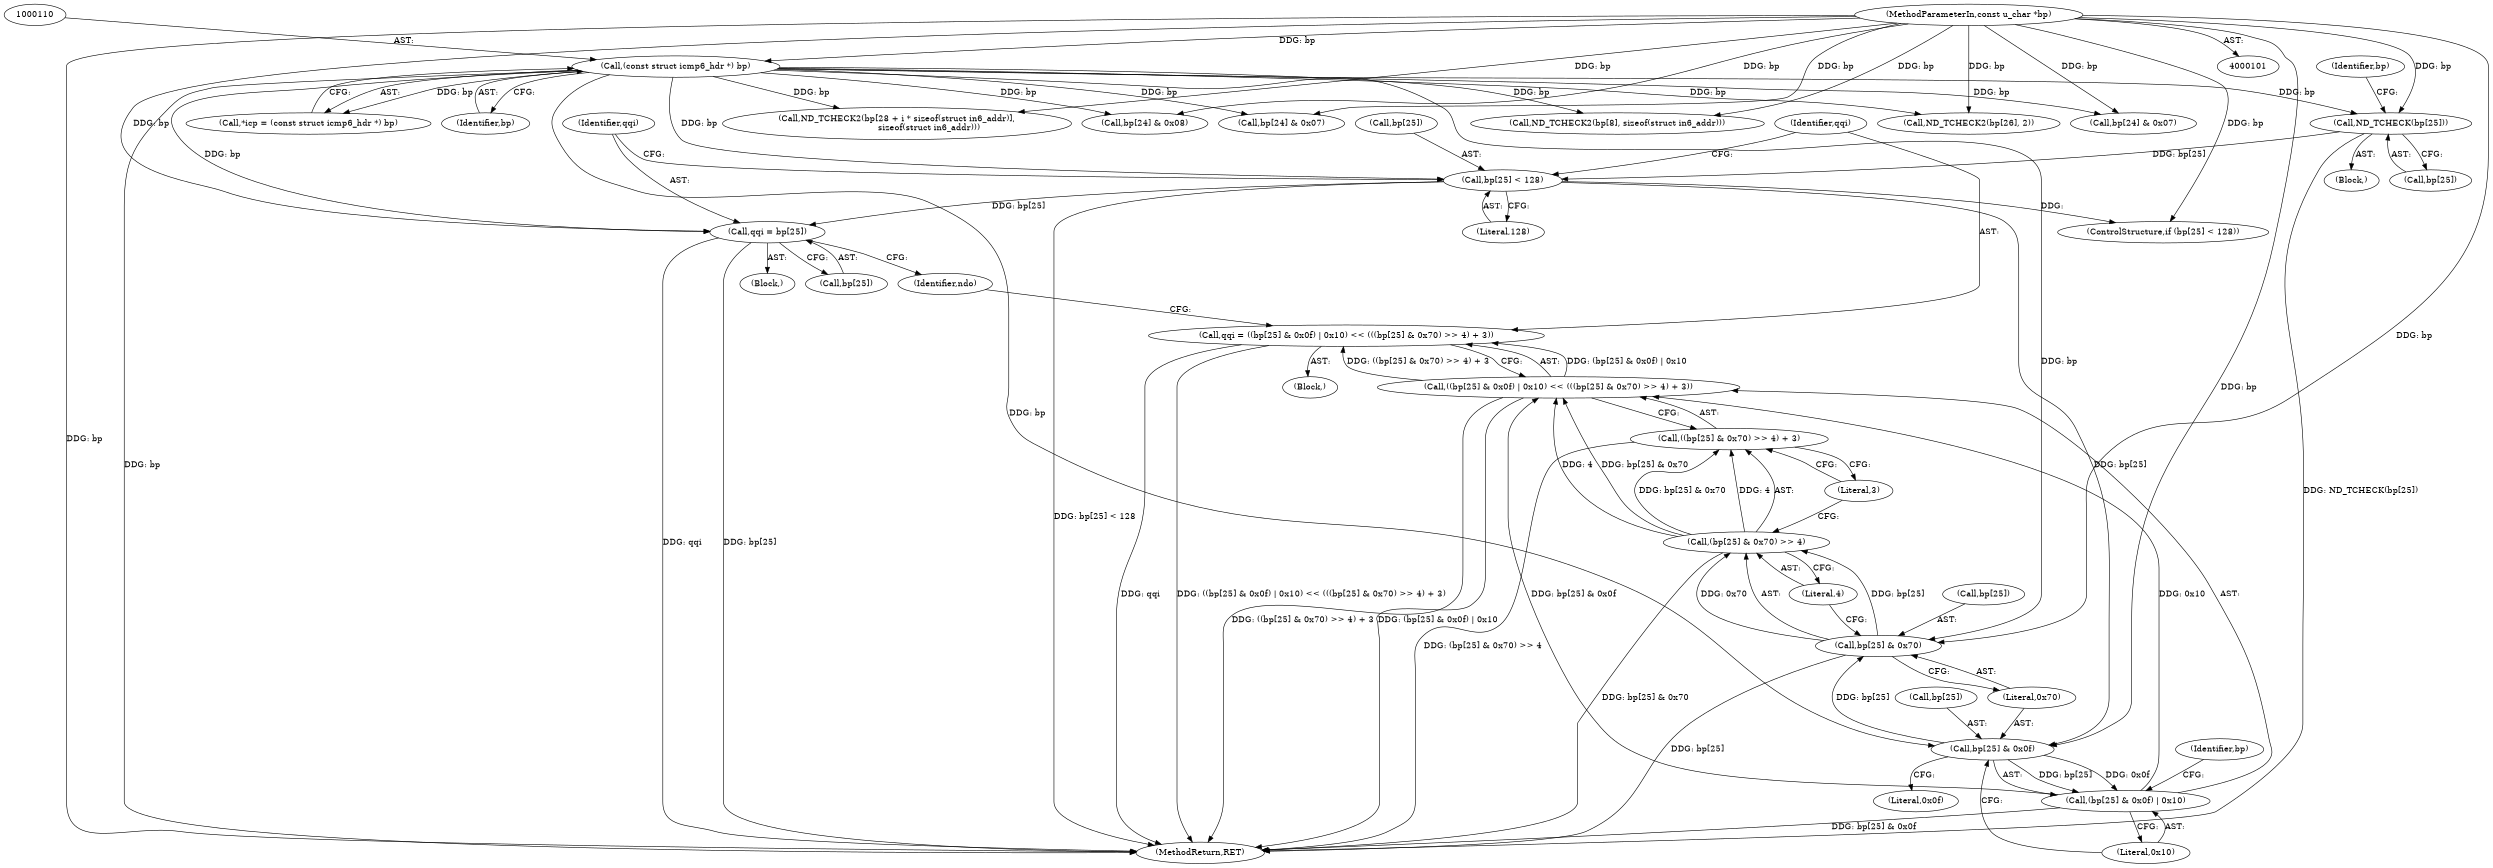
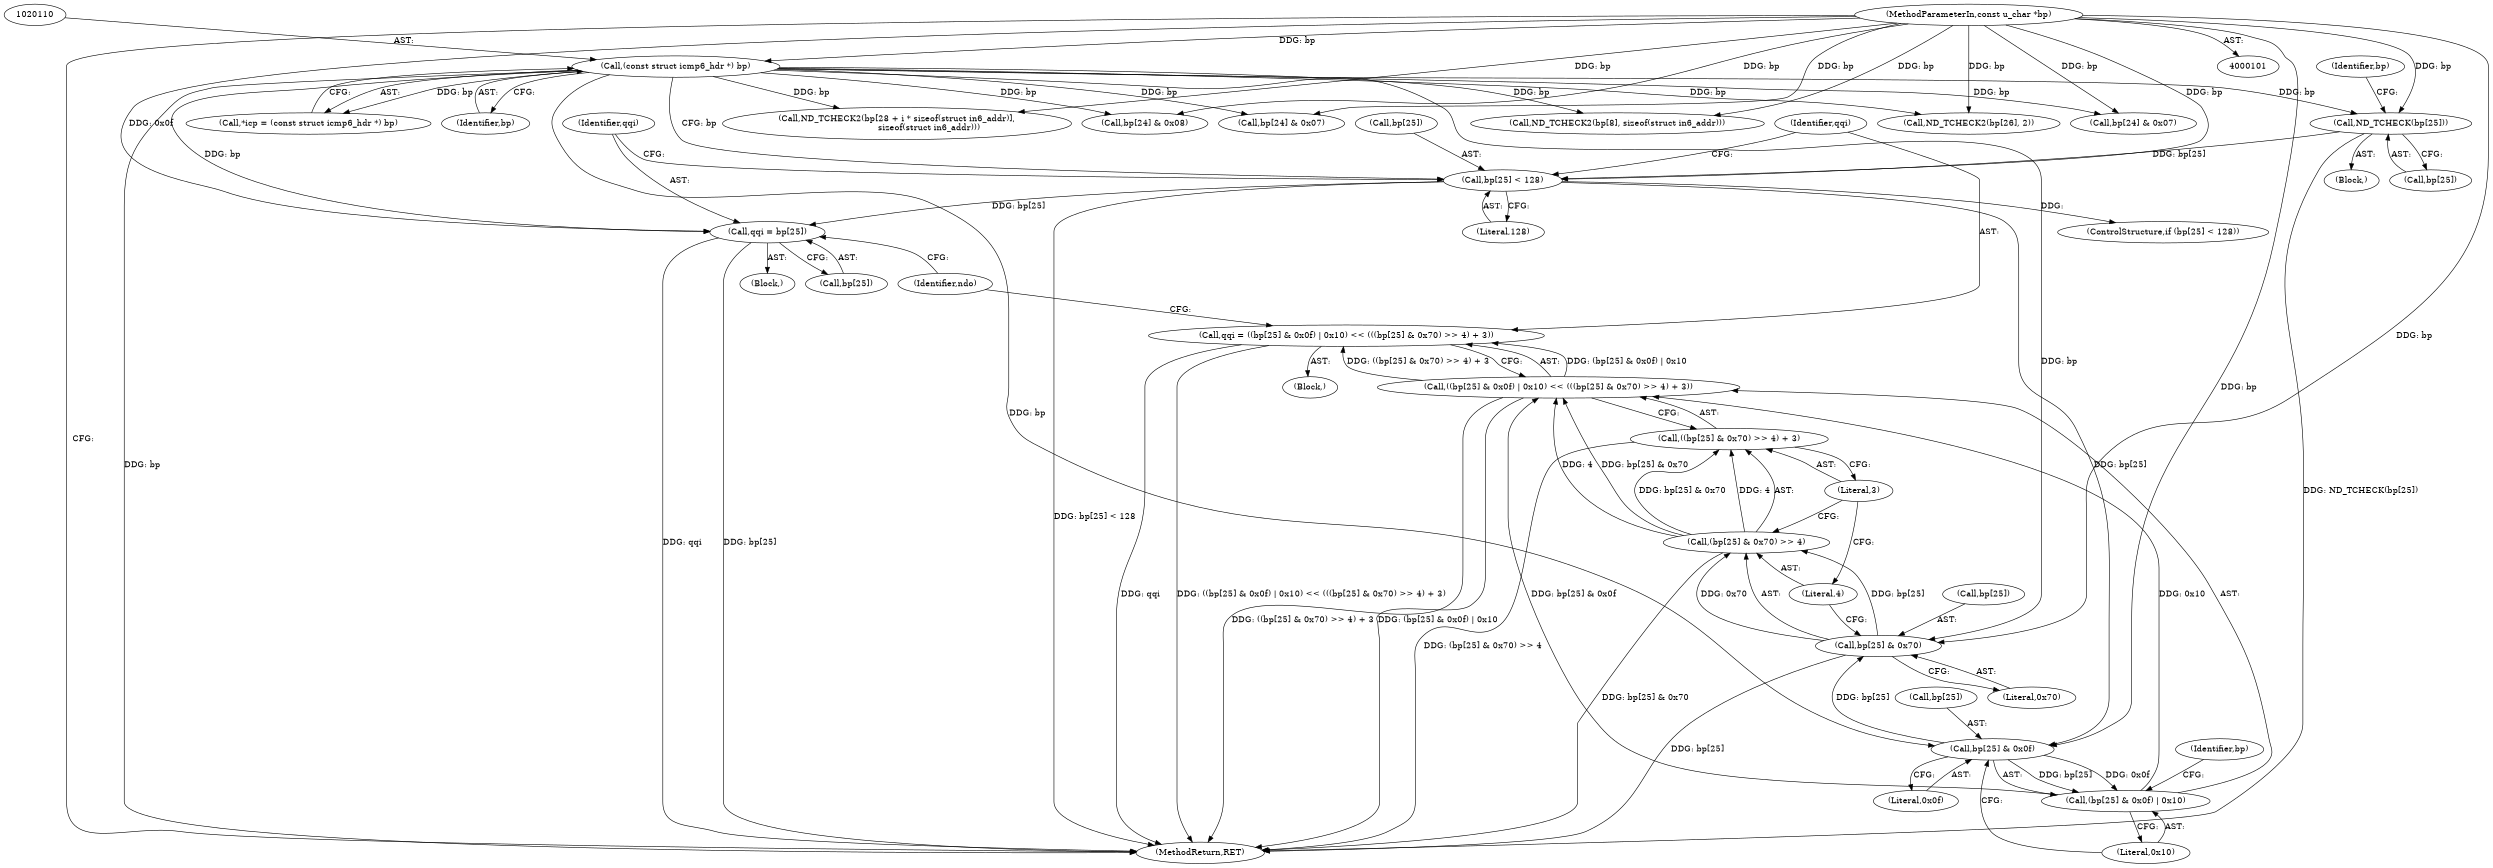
node "1000110": label "1000110" -> "1020110"
edge "(MethodParameterIn,const u_char *bp)" -> "(ControlStructure,if (bp[25] < 128))": now "(MethodParameterIn,const u_char *bp)" -> "(Call,bp[25] < 128)"
edge "(MethodParameterIn,const u_char *bp)" -> "(Call,qqi = bp[25])": label "DDG: bp" -> "DDG: 0x0f"
edge "(Call,(const struct icmp6_hdr *) bp)" -> "(Call,bp[25] < 128)": label "DDG: bp" -> "CFG: bp"
edge "(Call,qqi = bp[25])" -> "(Identifier,ndo)": reversed
edge "(MethodParameterIn,const u_char *bp)" -> "(MethodReturn,RET)": label "DDG: bp" -> "CFG: "
edge "(Literal,3)" -> "(Call,((bp[25] & 0x70) >> 4) + 3)": label "CFG: " -> "AST: "
edge "(Call,(bp[25] & 0x70) >> 4)" -> "(Literal,4)": now "(Literal,3)" -> "(Literal,4)"
edge "(Literal,0x70)" -> "(Call,bp[25] & 0x0f)": now "(Literal,0x0f)" -> "(Call,bp[25] & 0x0f)"
edge "(Call,(bp[25] & 0x0f) | 0x10)" -> "(MethodReturn,RET)": removed, label "DDG: bp[25] & 0x0f"
